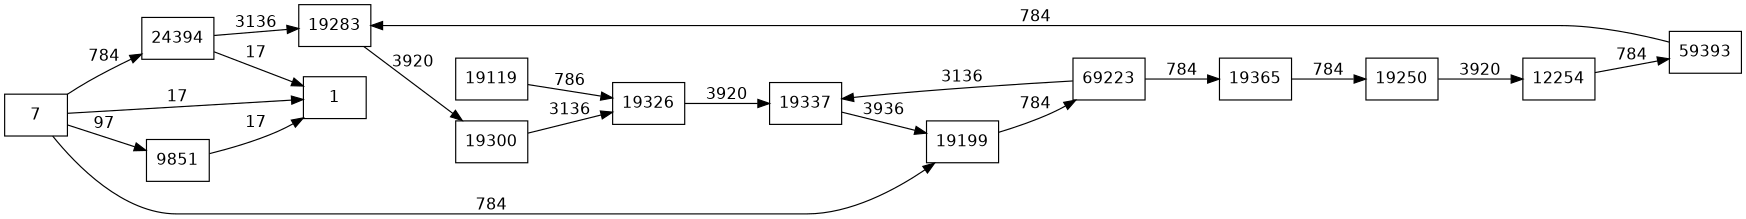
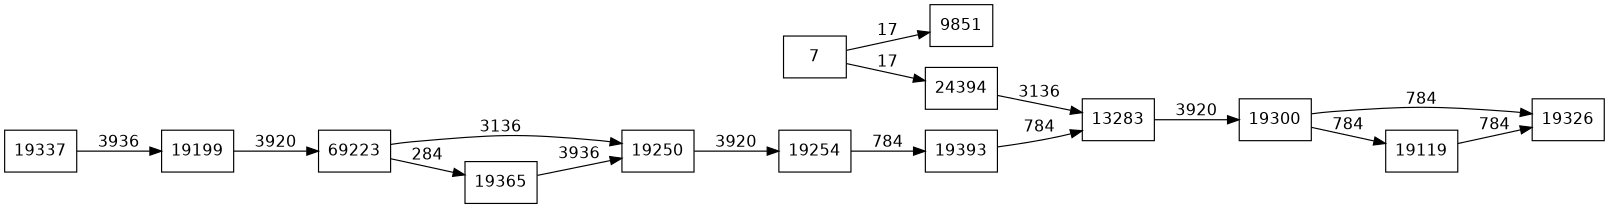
node "19283": label "19283" -> "13283"
node "59393": label "59393" -> "19393"
edge "7" -> "24394": label "784" -> "17"
edge "69223" -> "19365": label "784" -> "284"
edge "19365" -> "19250": label "784" -> "3936"
node "12254": label "12254" -> "19254"
edge "19119" -> "19326": label "786" -> "784"
edge "69223" -> "19337": now "69223" -> "19250"
node "1": removed
edge "19326" -> "19337": removed, label "3920"
edge "19199" -> "69223": label "784" -> "3920"
edge "19300" -> "19326": label "3136" -> "784"
edge "7" -> "9851": label "97" -> "17"
edge "19300" -> "19119": added, label "784"
edge "7" -> "19199": removed, label "784"
